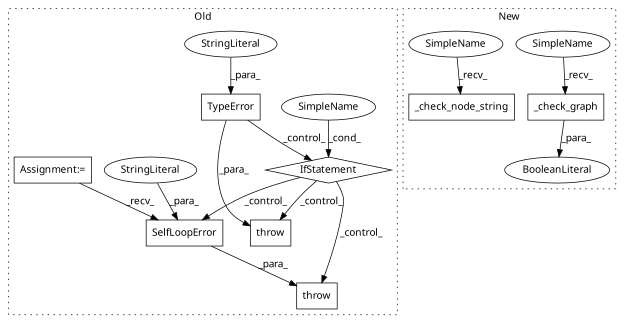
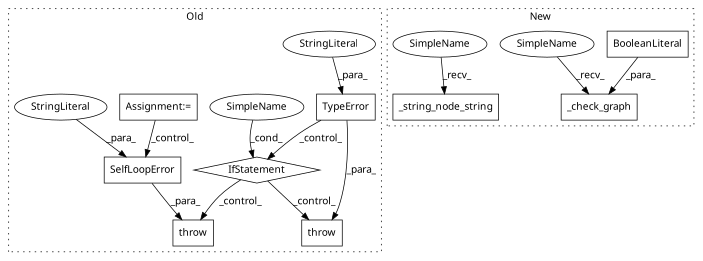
node "_check_node_string": label "_check_node_string" -> "_string_node_string"
edge "_check_graph" -> "BooleanLiteral": reversed
node "BooleanLiteral": shape ellipse -> box
edge "IfStatement" -> "SelfLoopError": removed, label "_control_"
edge "Assignment:=" -> "SelfLoopError": label "_recv_" -> "_control_"
